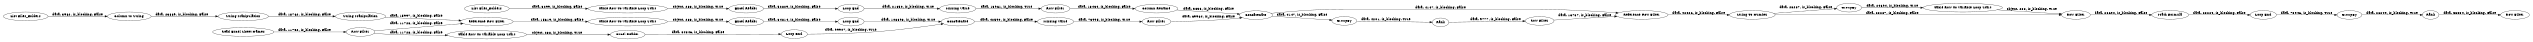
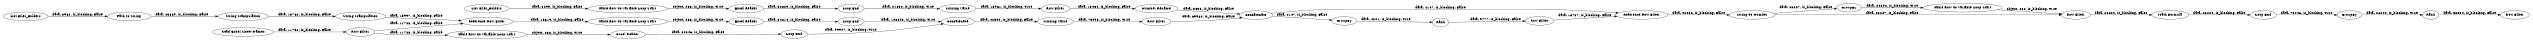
node "Column Rename": label "Column Rename" -> "Number Rename"
node "Column to String": label "Column to String" -> "Path to String"
